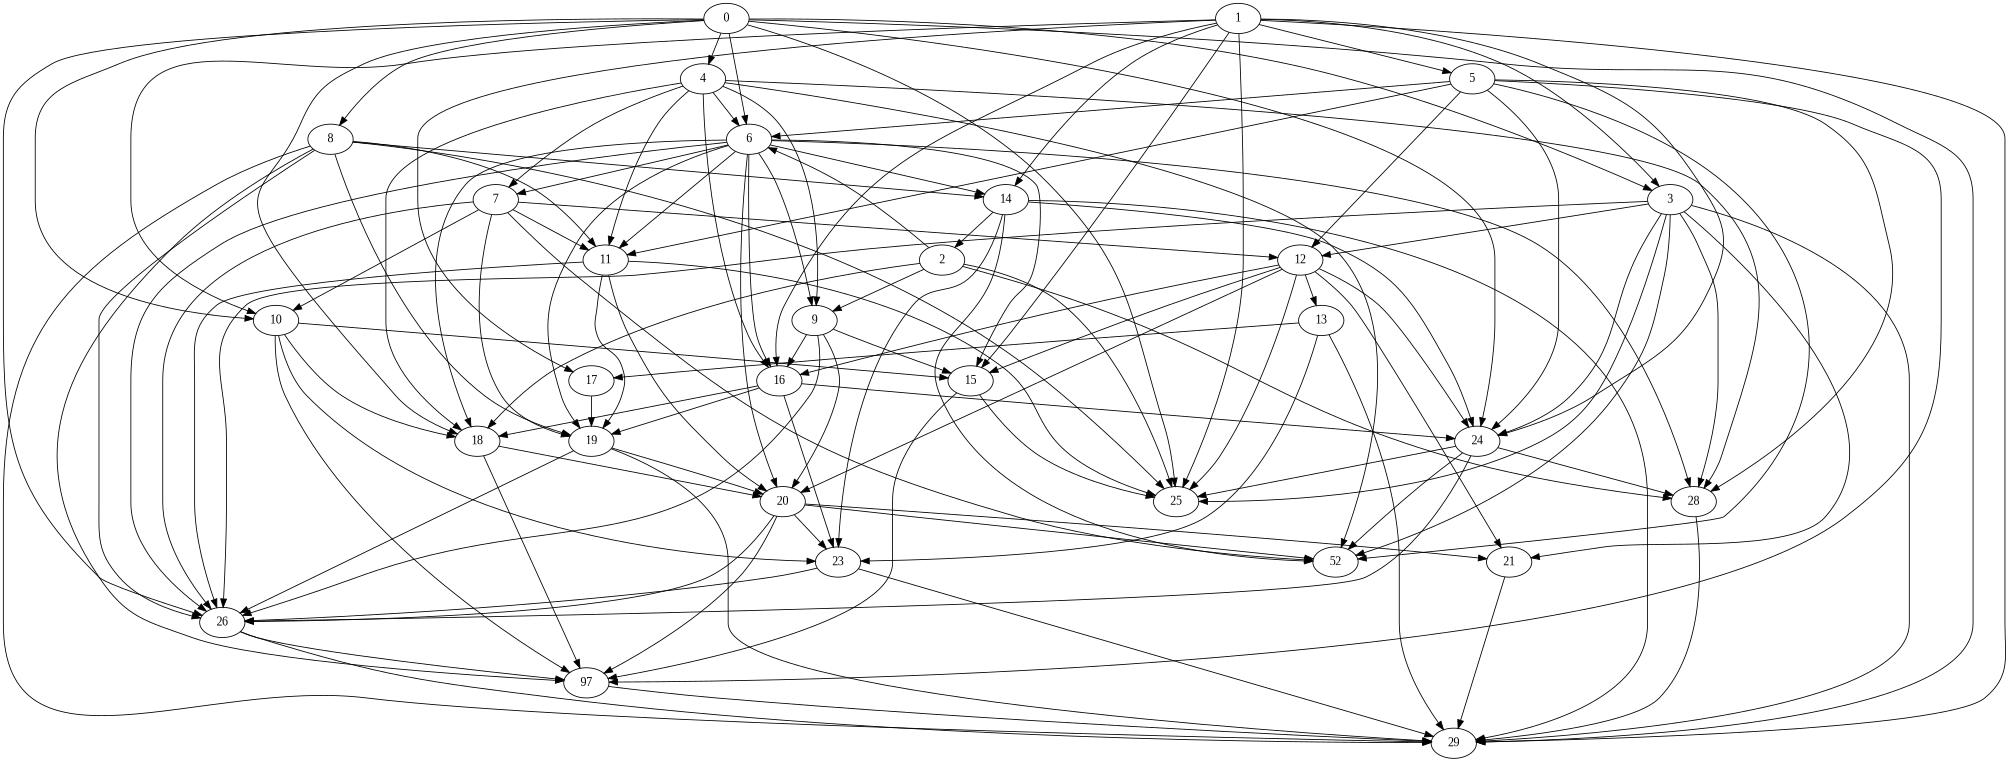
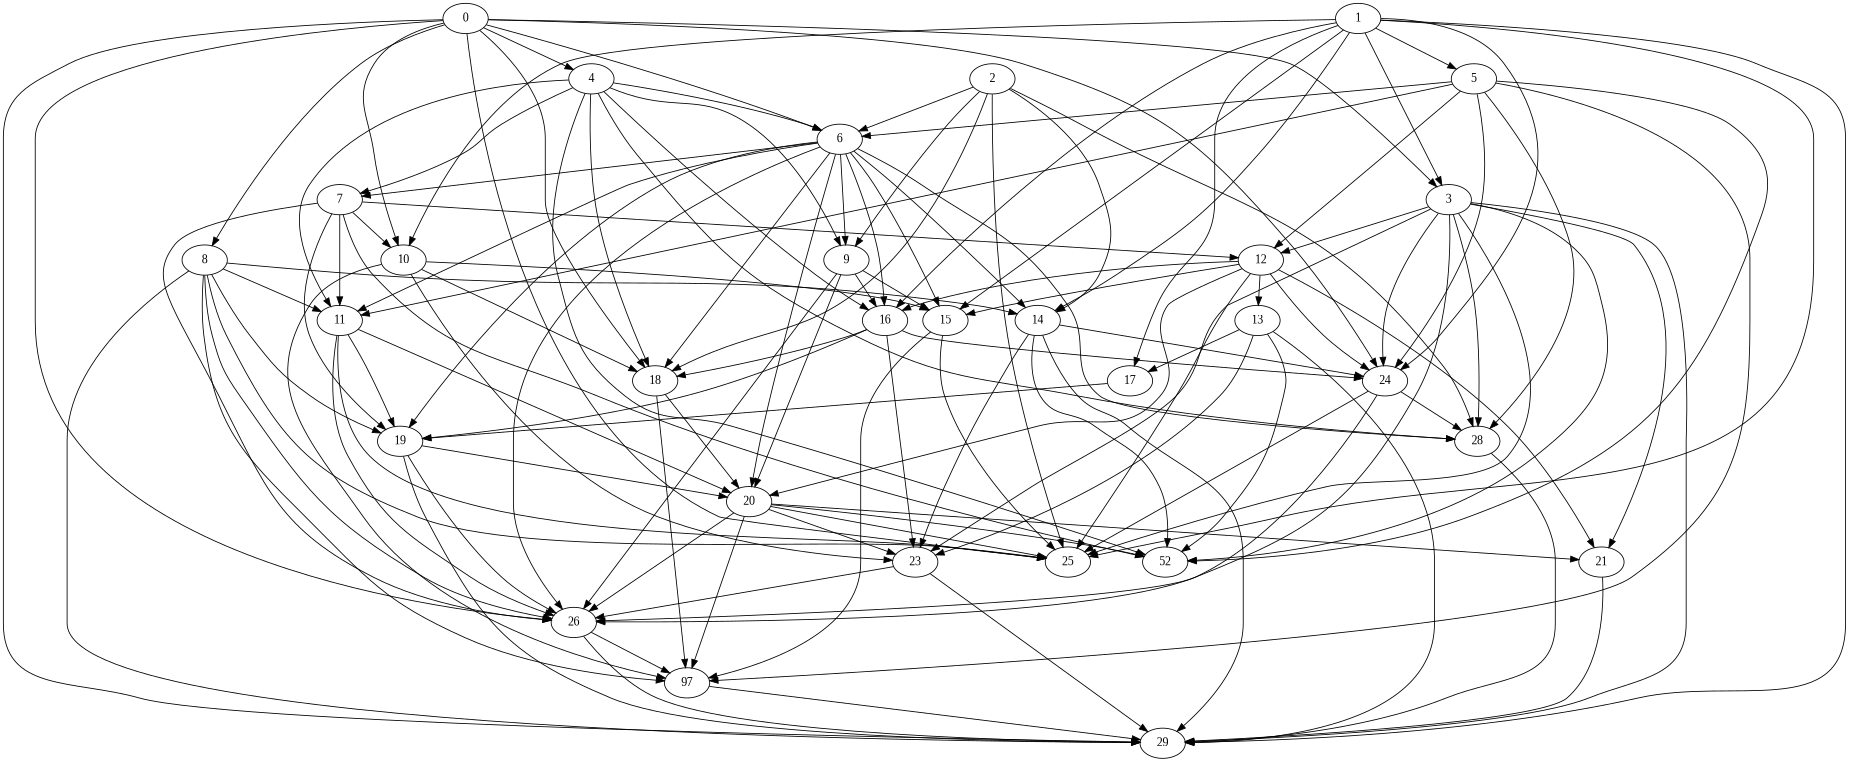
edge "14" -> "2": reversed
edge "3" -> "23": added
edge "24" -> "52": now "13" -> "52"
edge "20" -> "25": added
